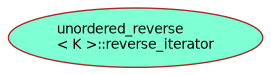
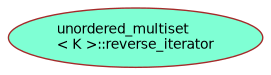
node "unordered_reverse < K >::reverse_iterator": label "unordered_reverse < K >::reverse_iterator" -> "unordered_multiset < K >::reverse_iterator"
